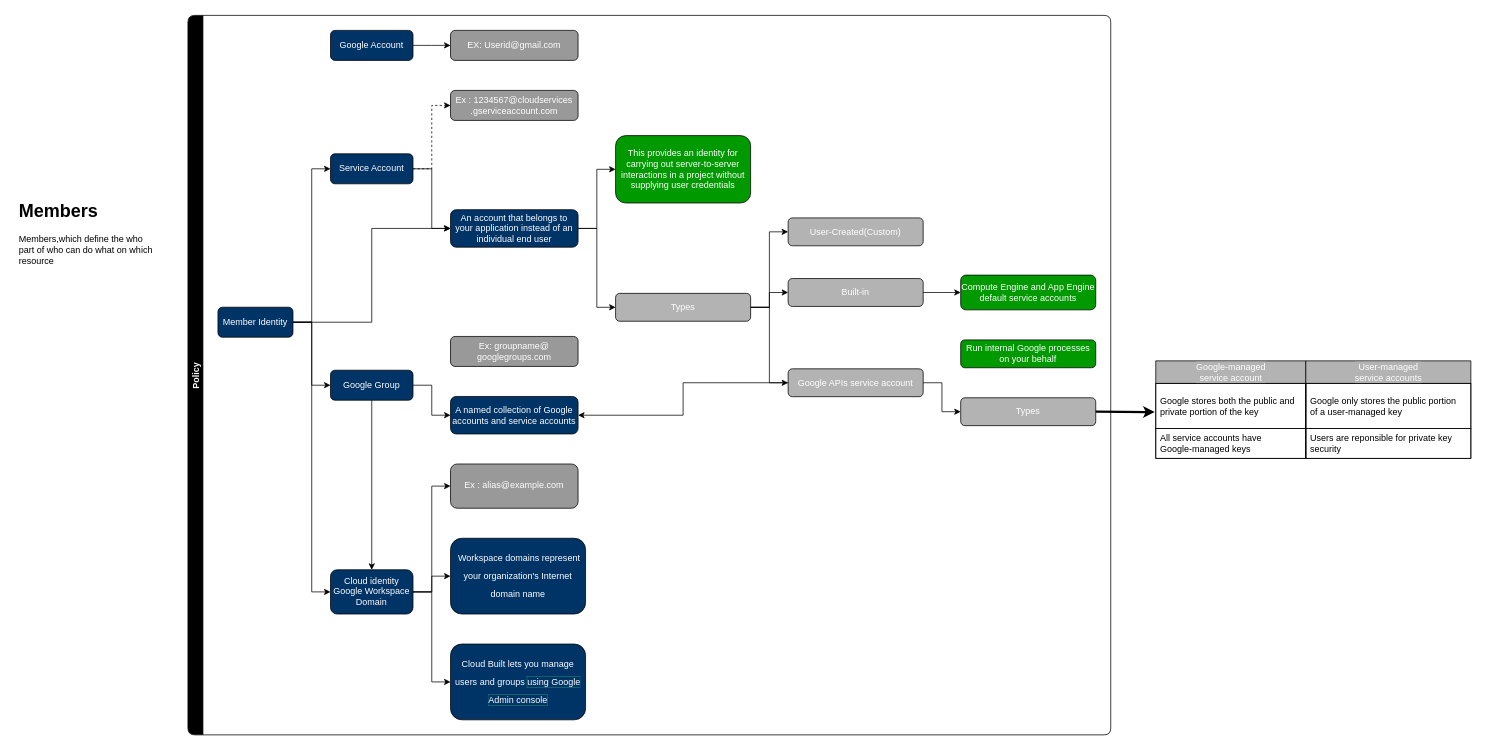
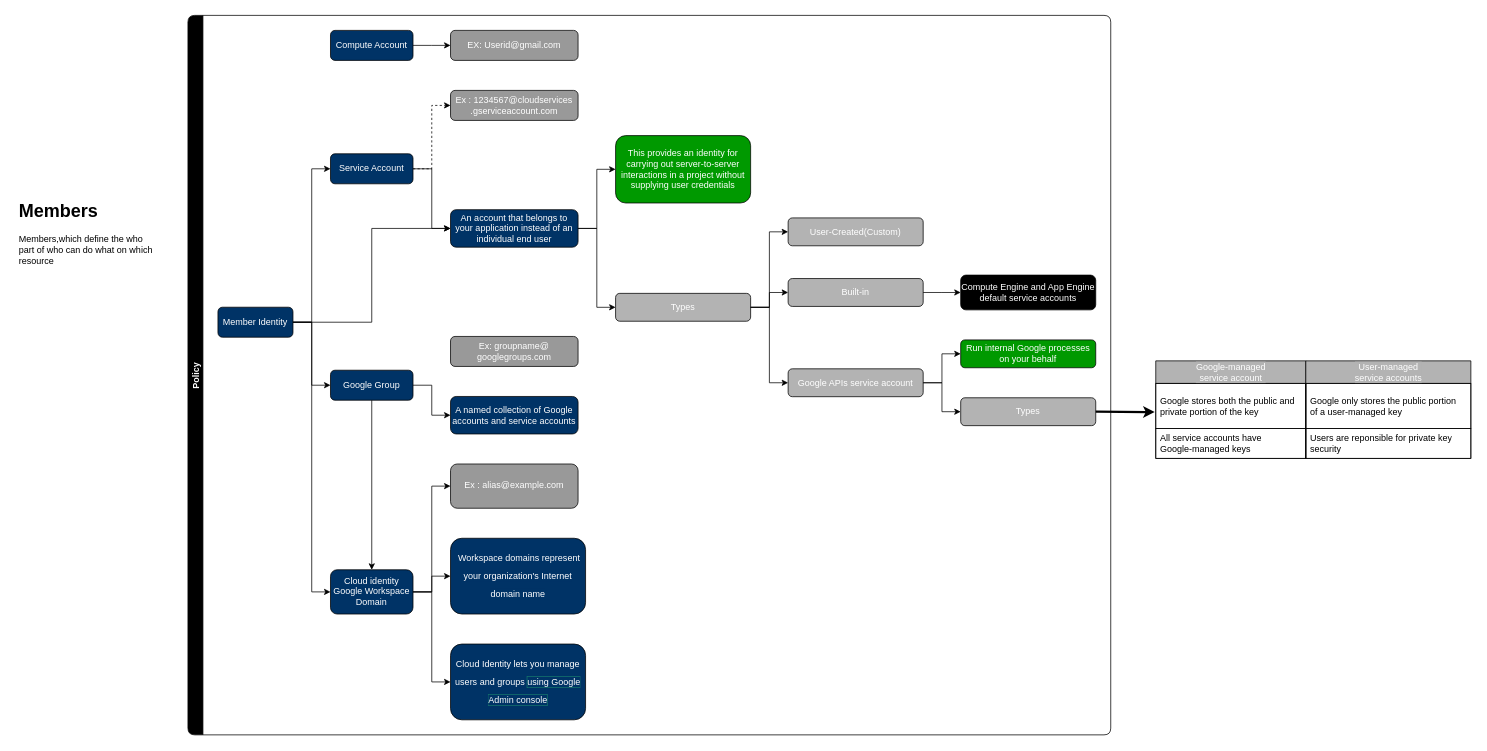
node "Google Account": label "Google Account" -> "Compute Account"
node "Compute Engine and App Engine default service accounts": fillcolor #009900 -> #000000
edge "Google APIs service account" -> "A named collection of Google accounts and service accounts": now "Google APIs service account" -> "Run internal Google processes on your behalf"
node "Cloud Built lets you manage users and groups using Google Admin console": label "Cloud Built lets you manage users and groups using Google Admin console" -> "Cloud Identity lets you manage users and groups using Google Admin console"
